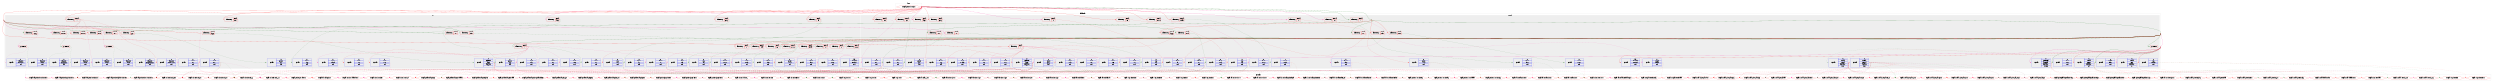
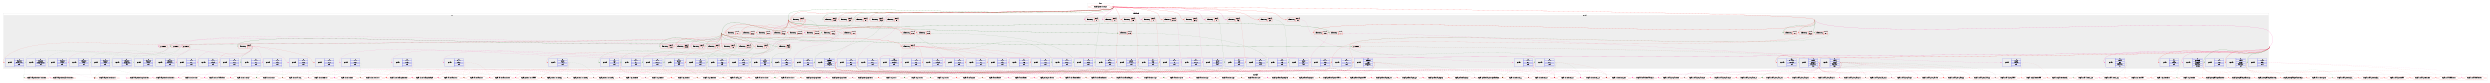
node "portage://sys-devel/autoconf-2.64-r1": removed
